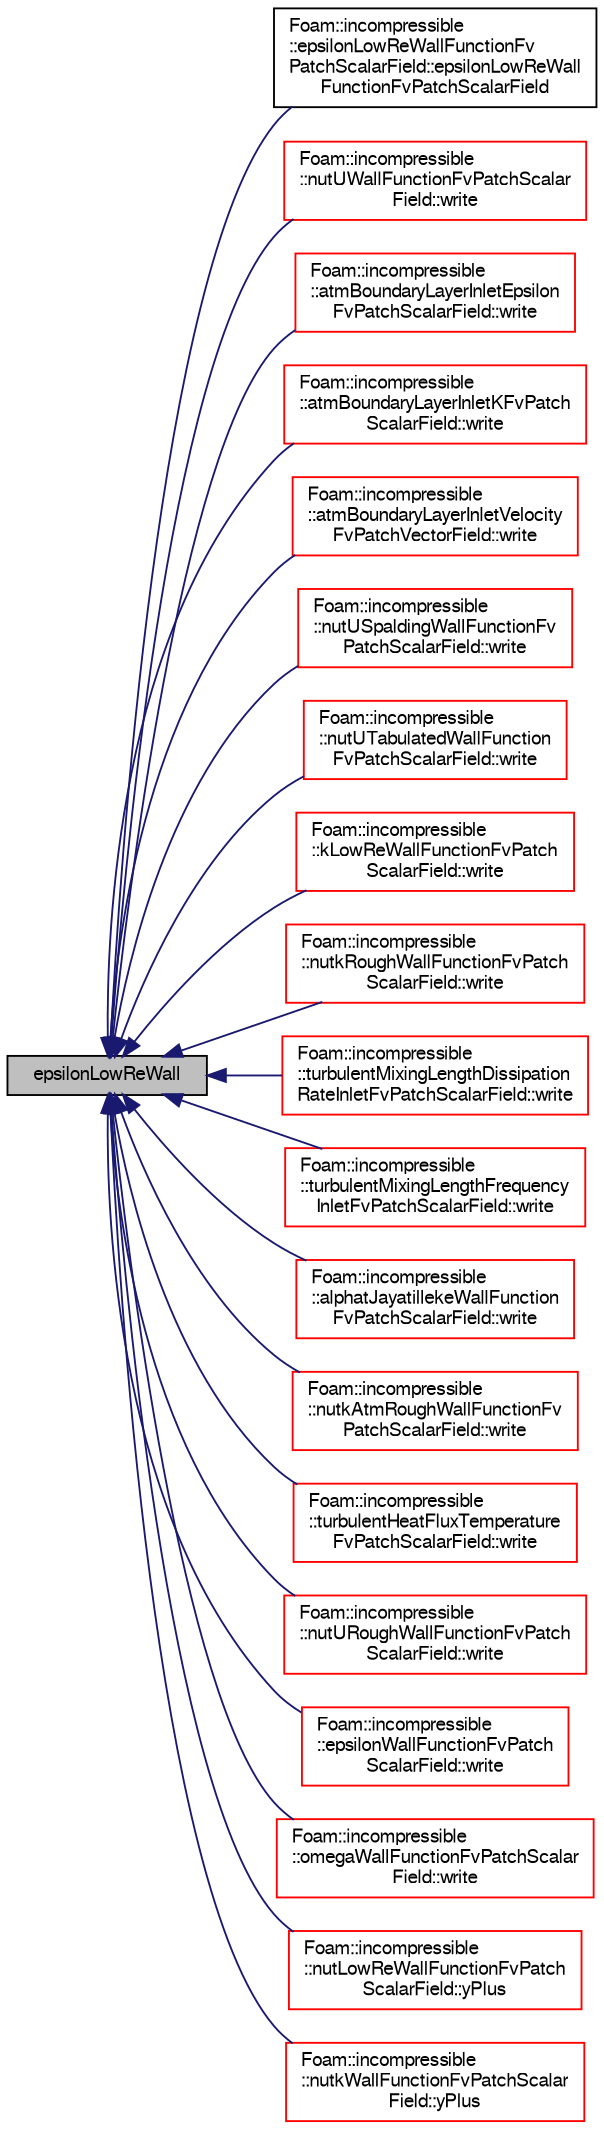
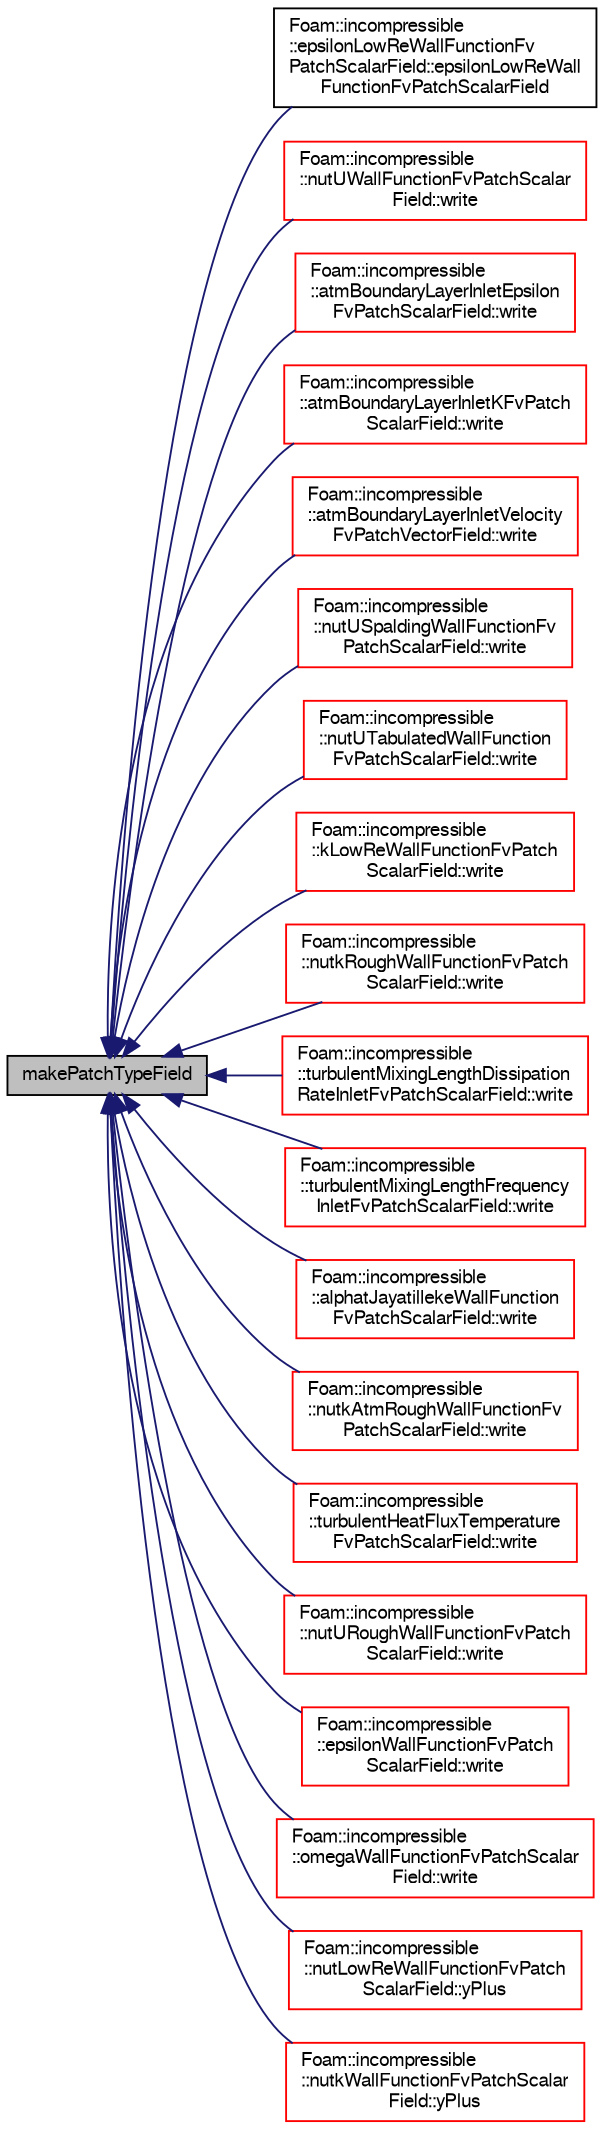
node "epsilonLowReWall": label "epsilonLowReWall" -> "makePatchTypeField"
